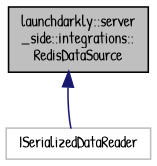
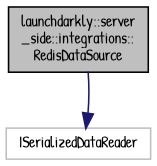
edge "ISerializedDataReader" -> "launchdarkly::server _side::integrations:: RedisDataSource": reversed
